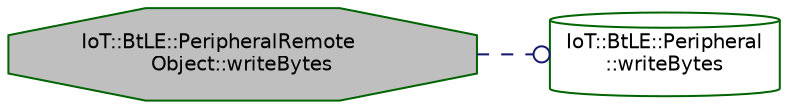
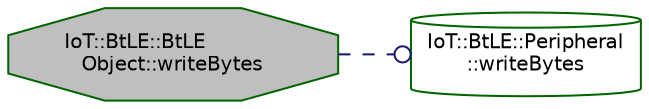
node "IoT::BtLE::PeripheralRemote Object::writeBytes": label "IoT::BtLE::PeripheralRemote Object::writeBytes" -> "IoT::BtLE::BtLE Object::writeBytes"
